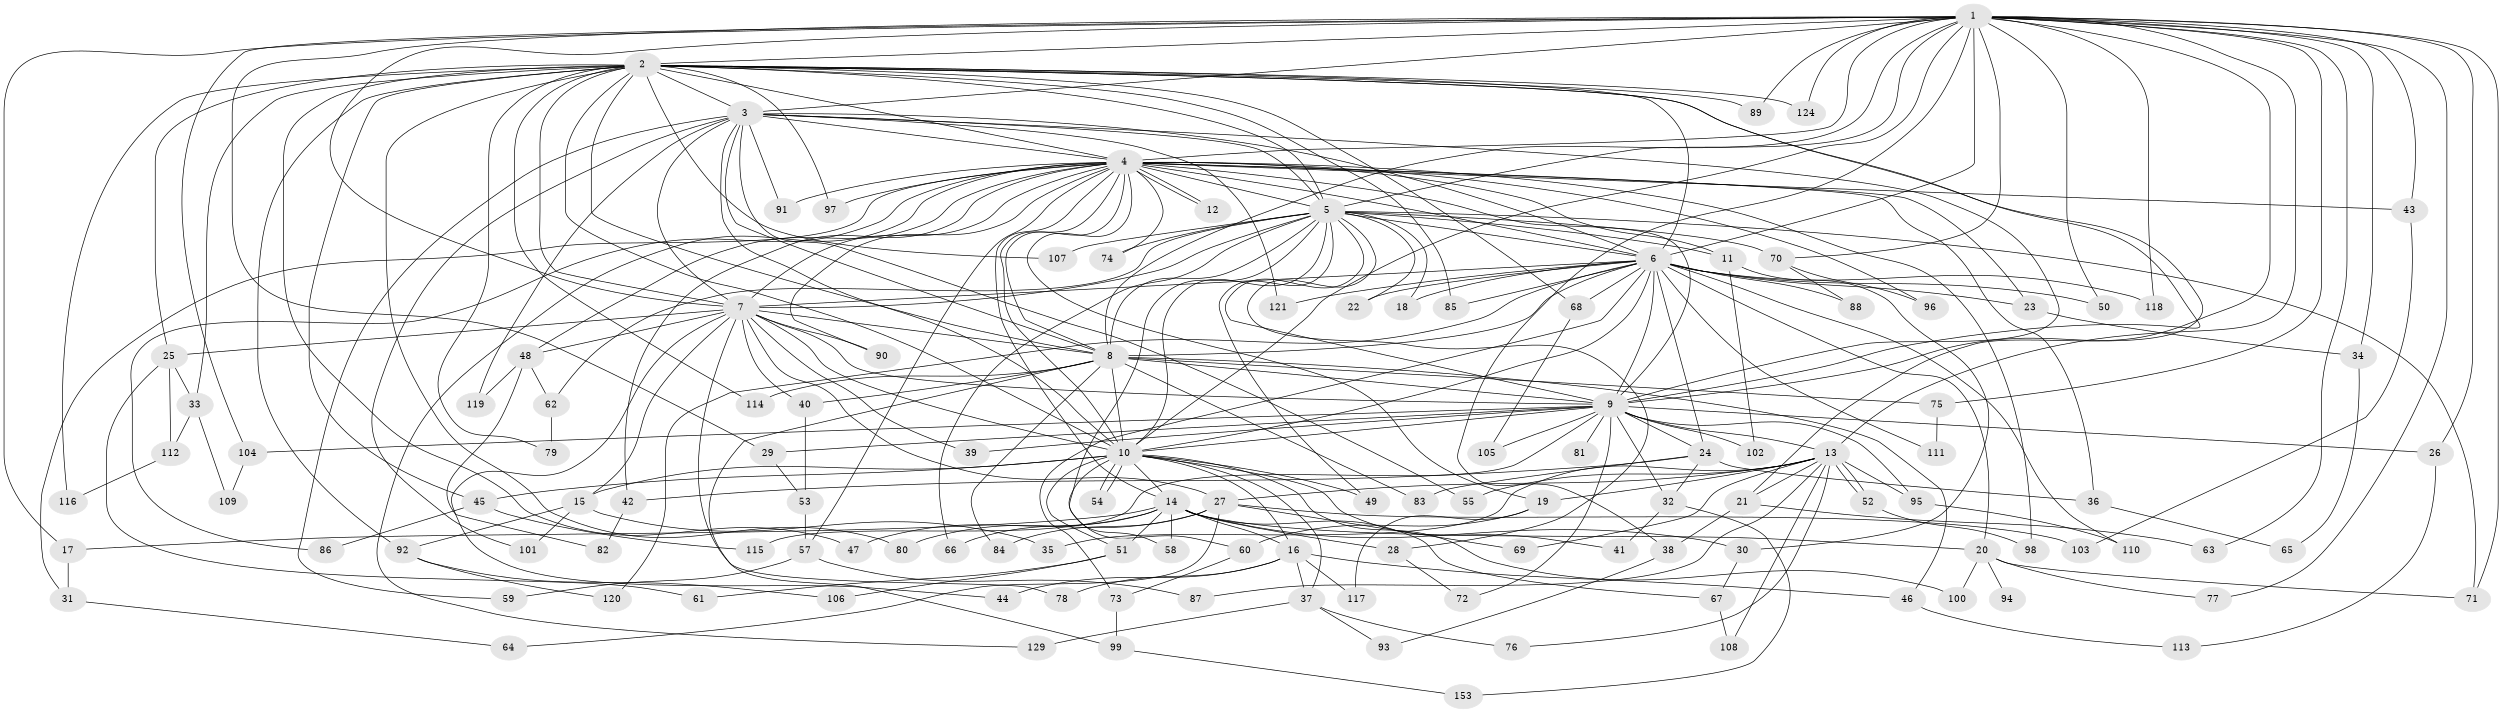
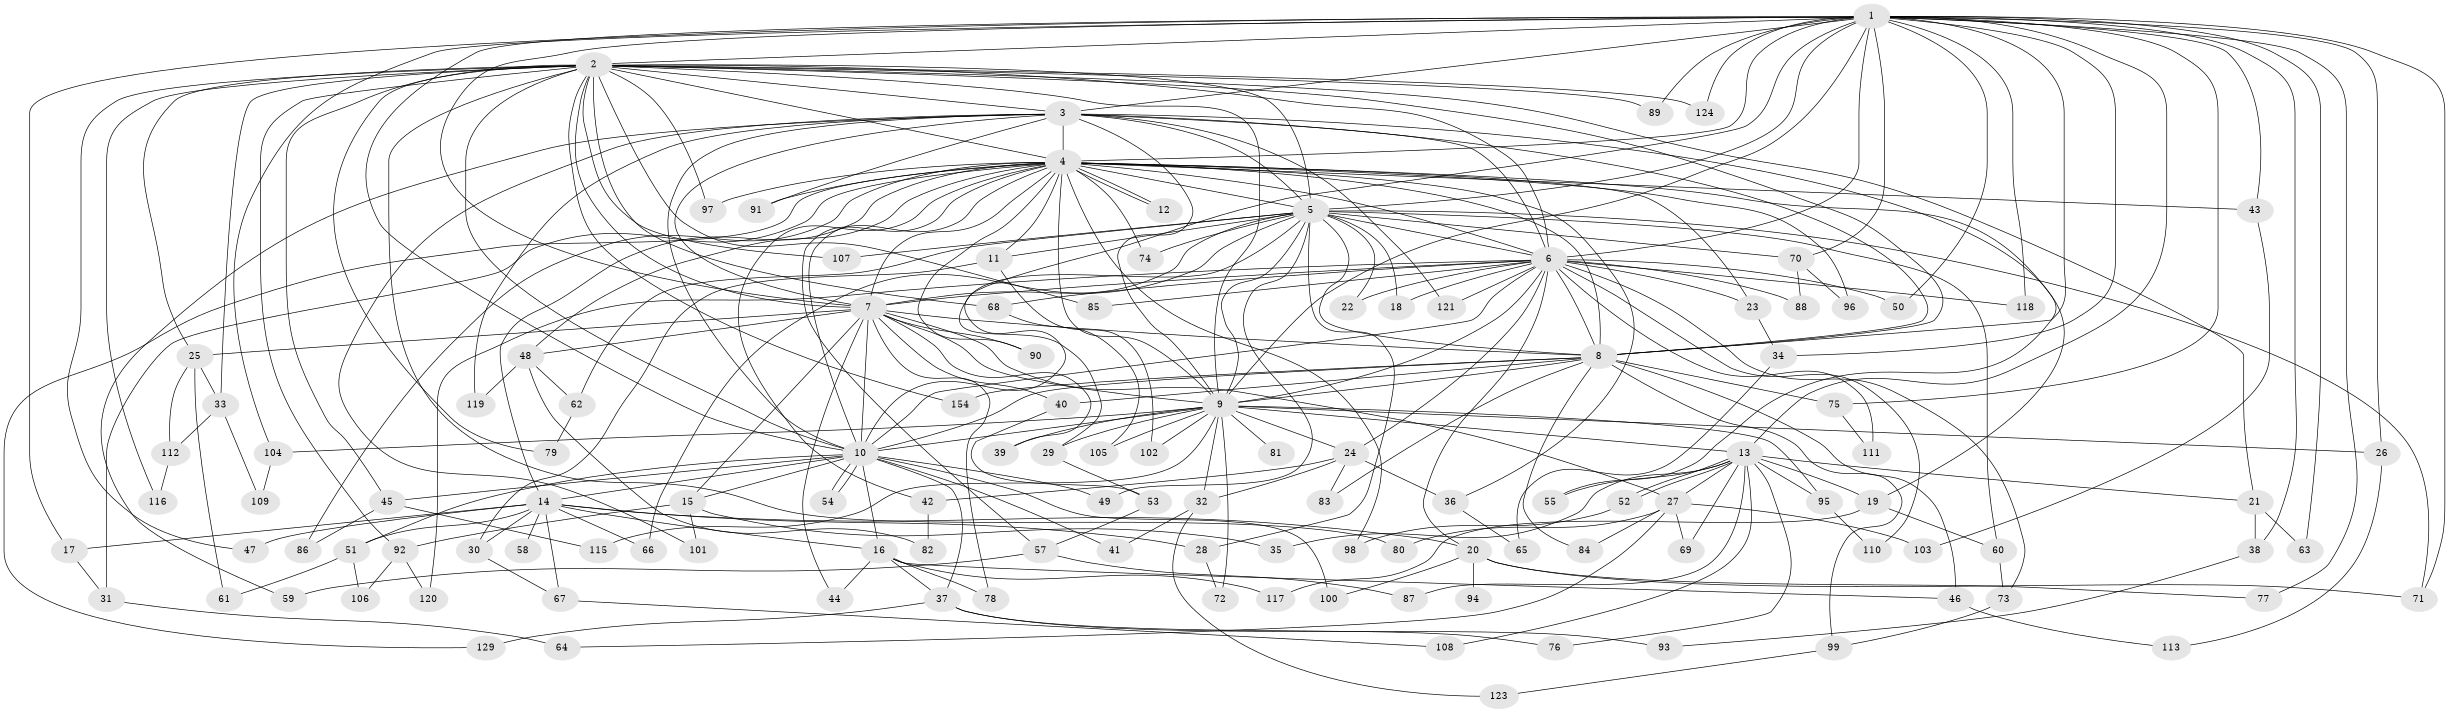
node "114": label "114" -> "154"
edge "10" -- "58": removed
node "153": label "153" -> "123"
